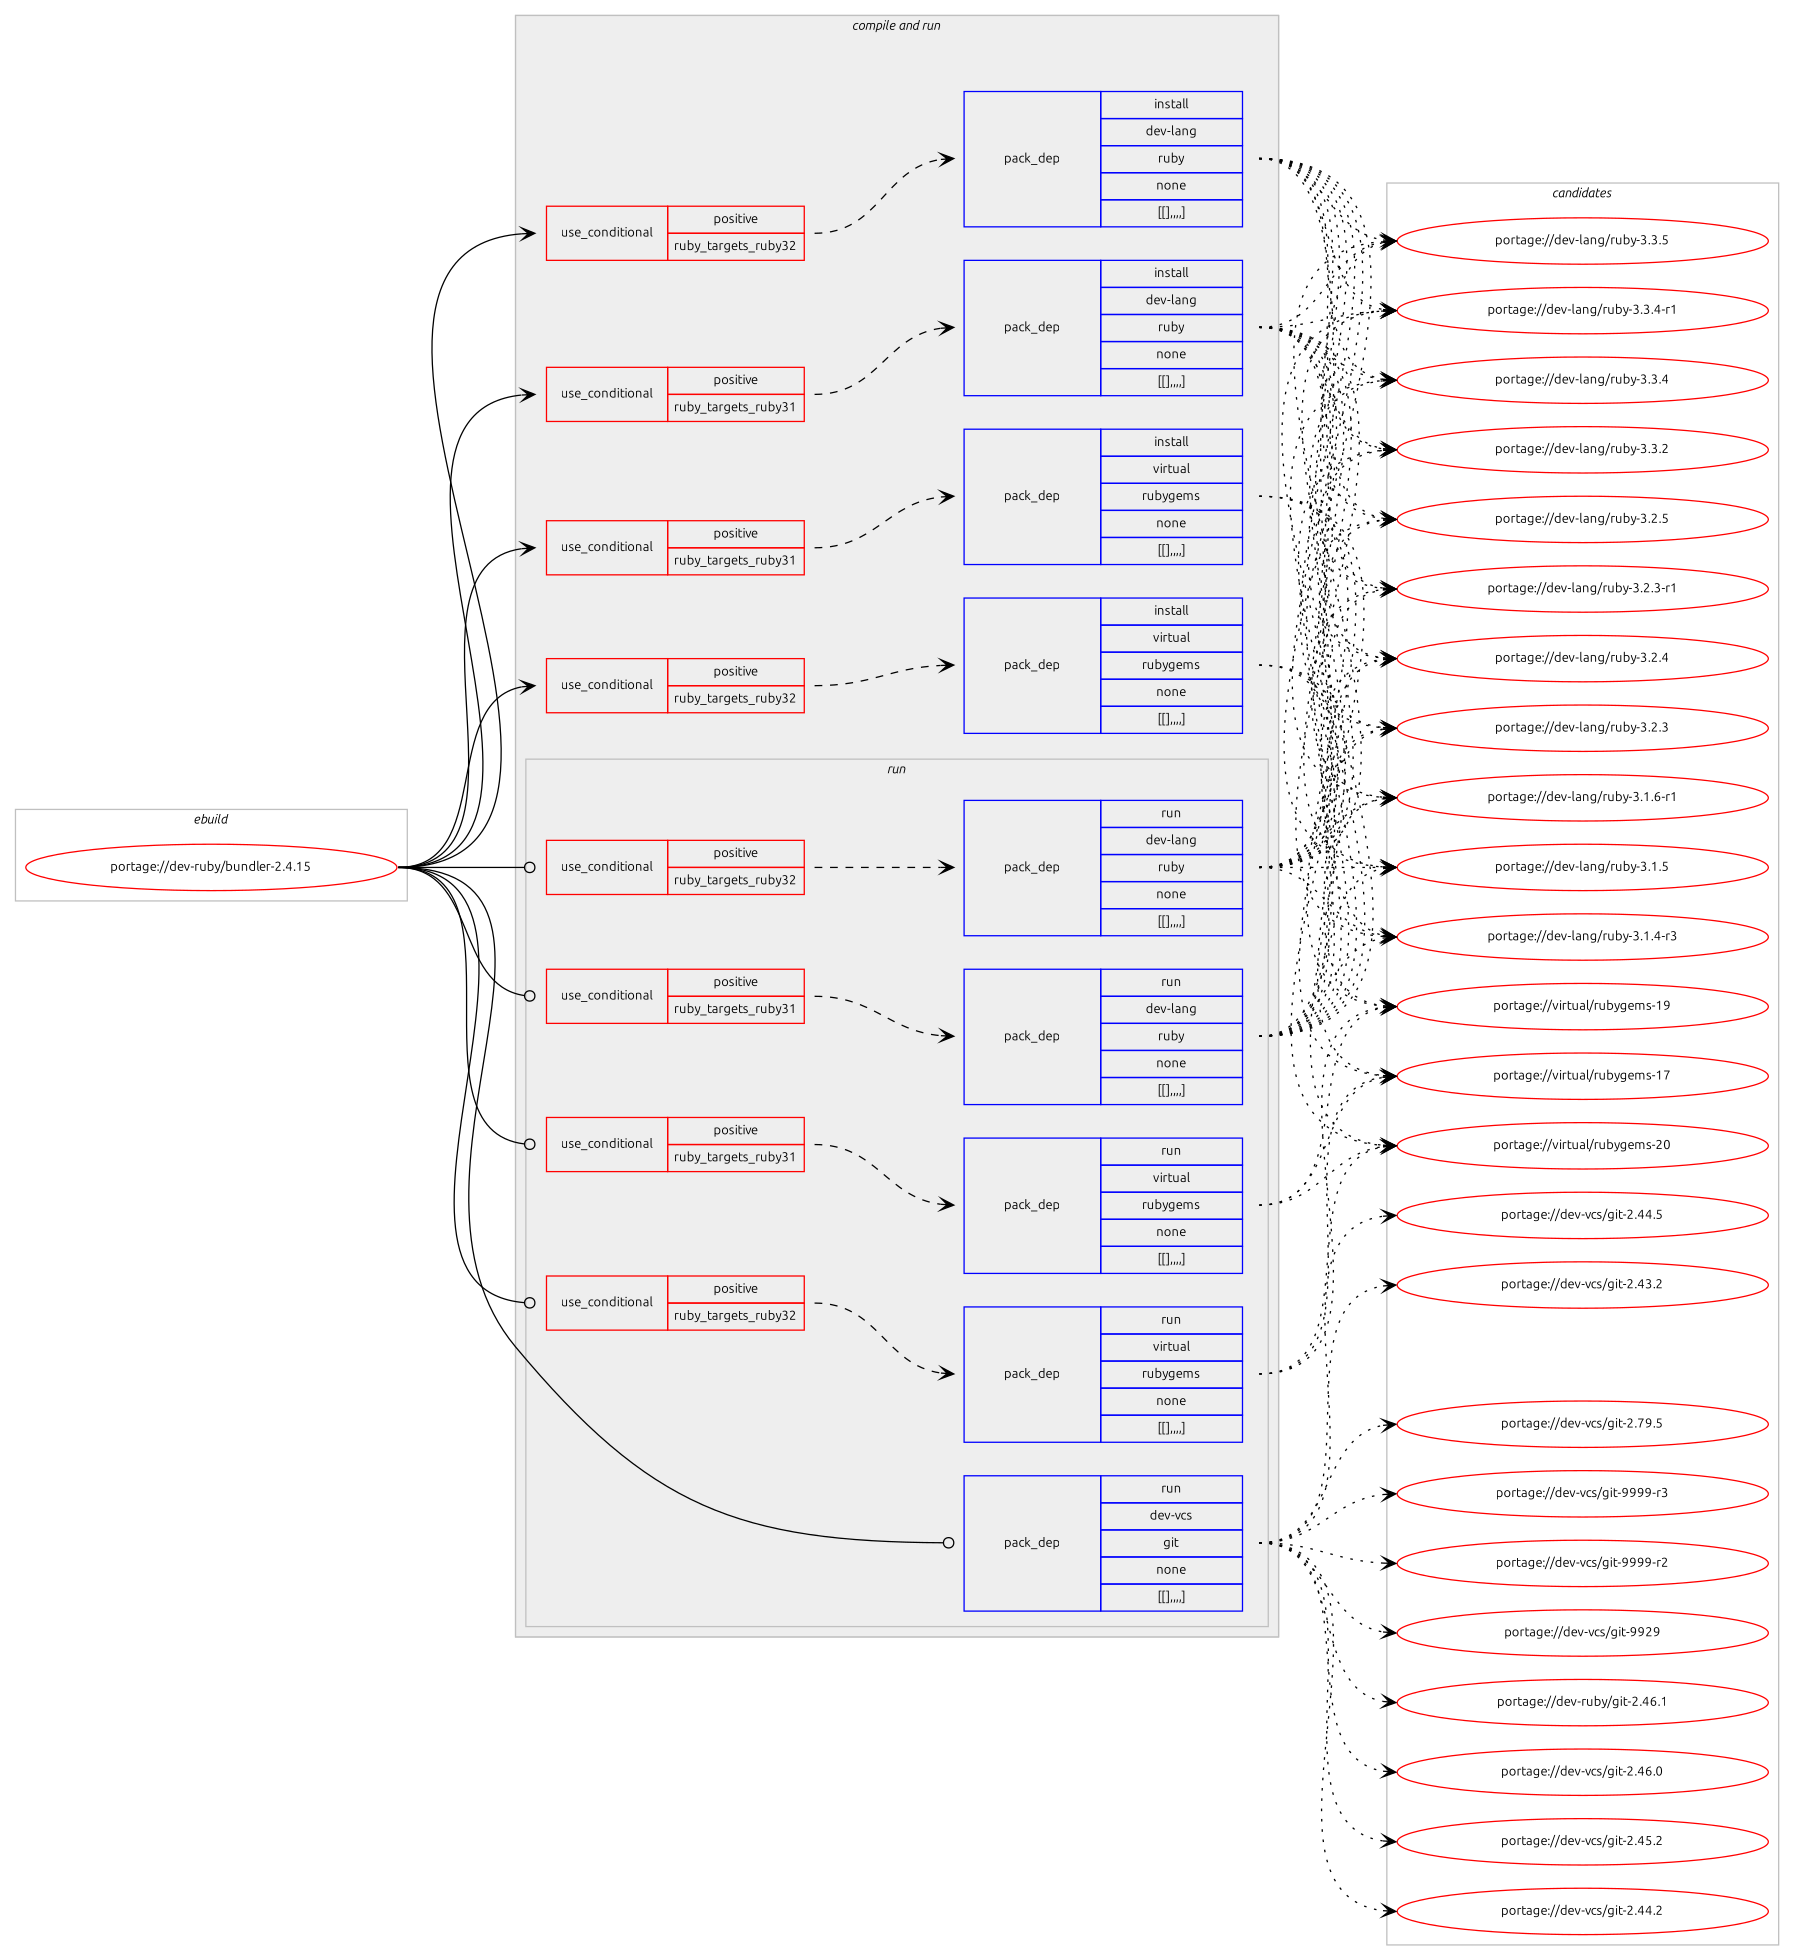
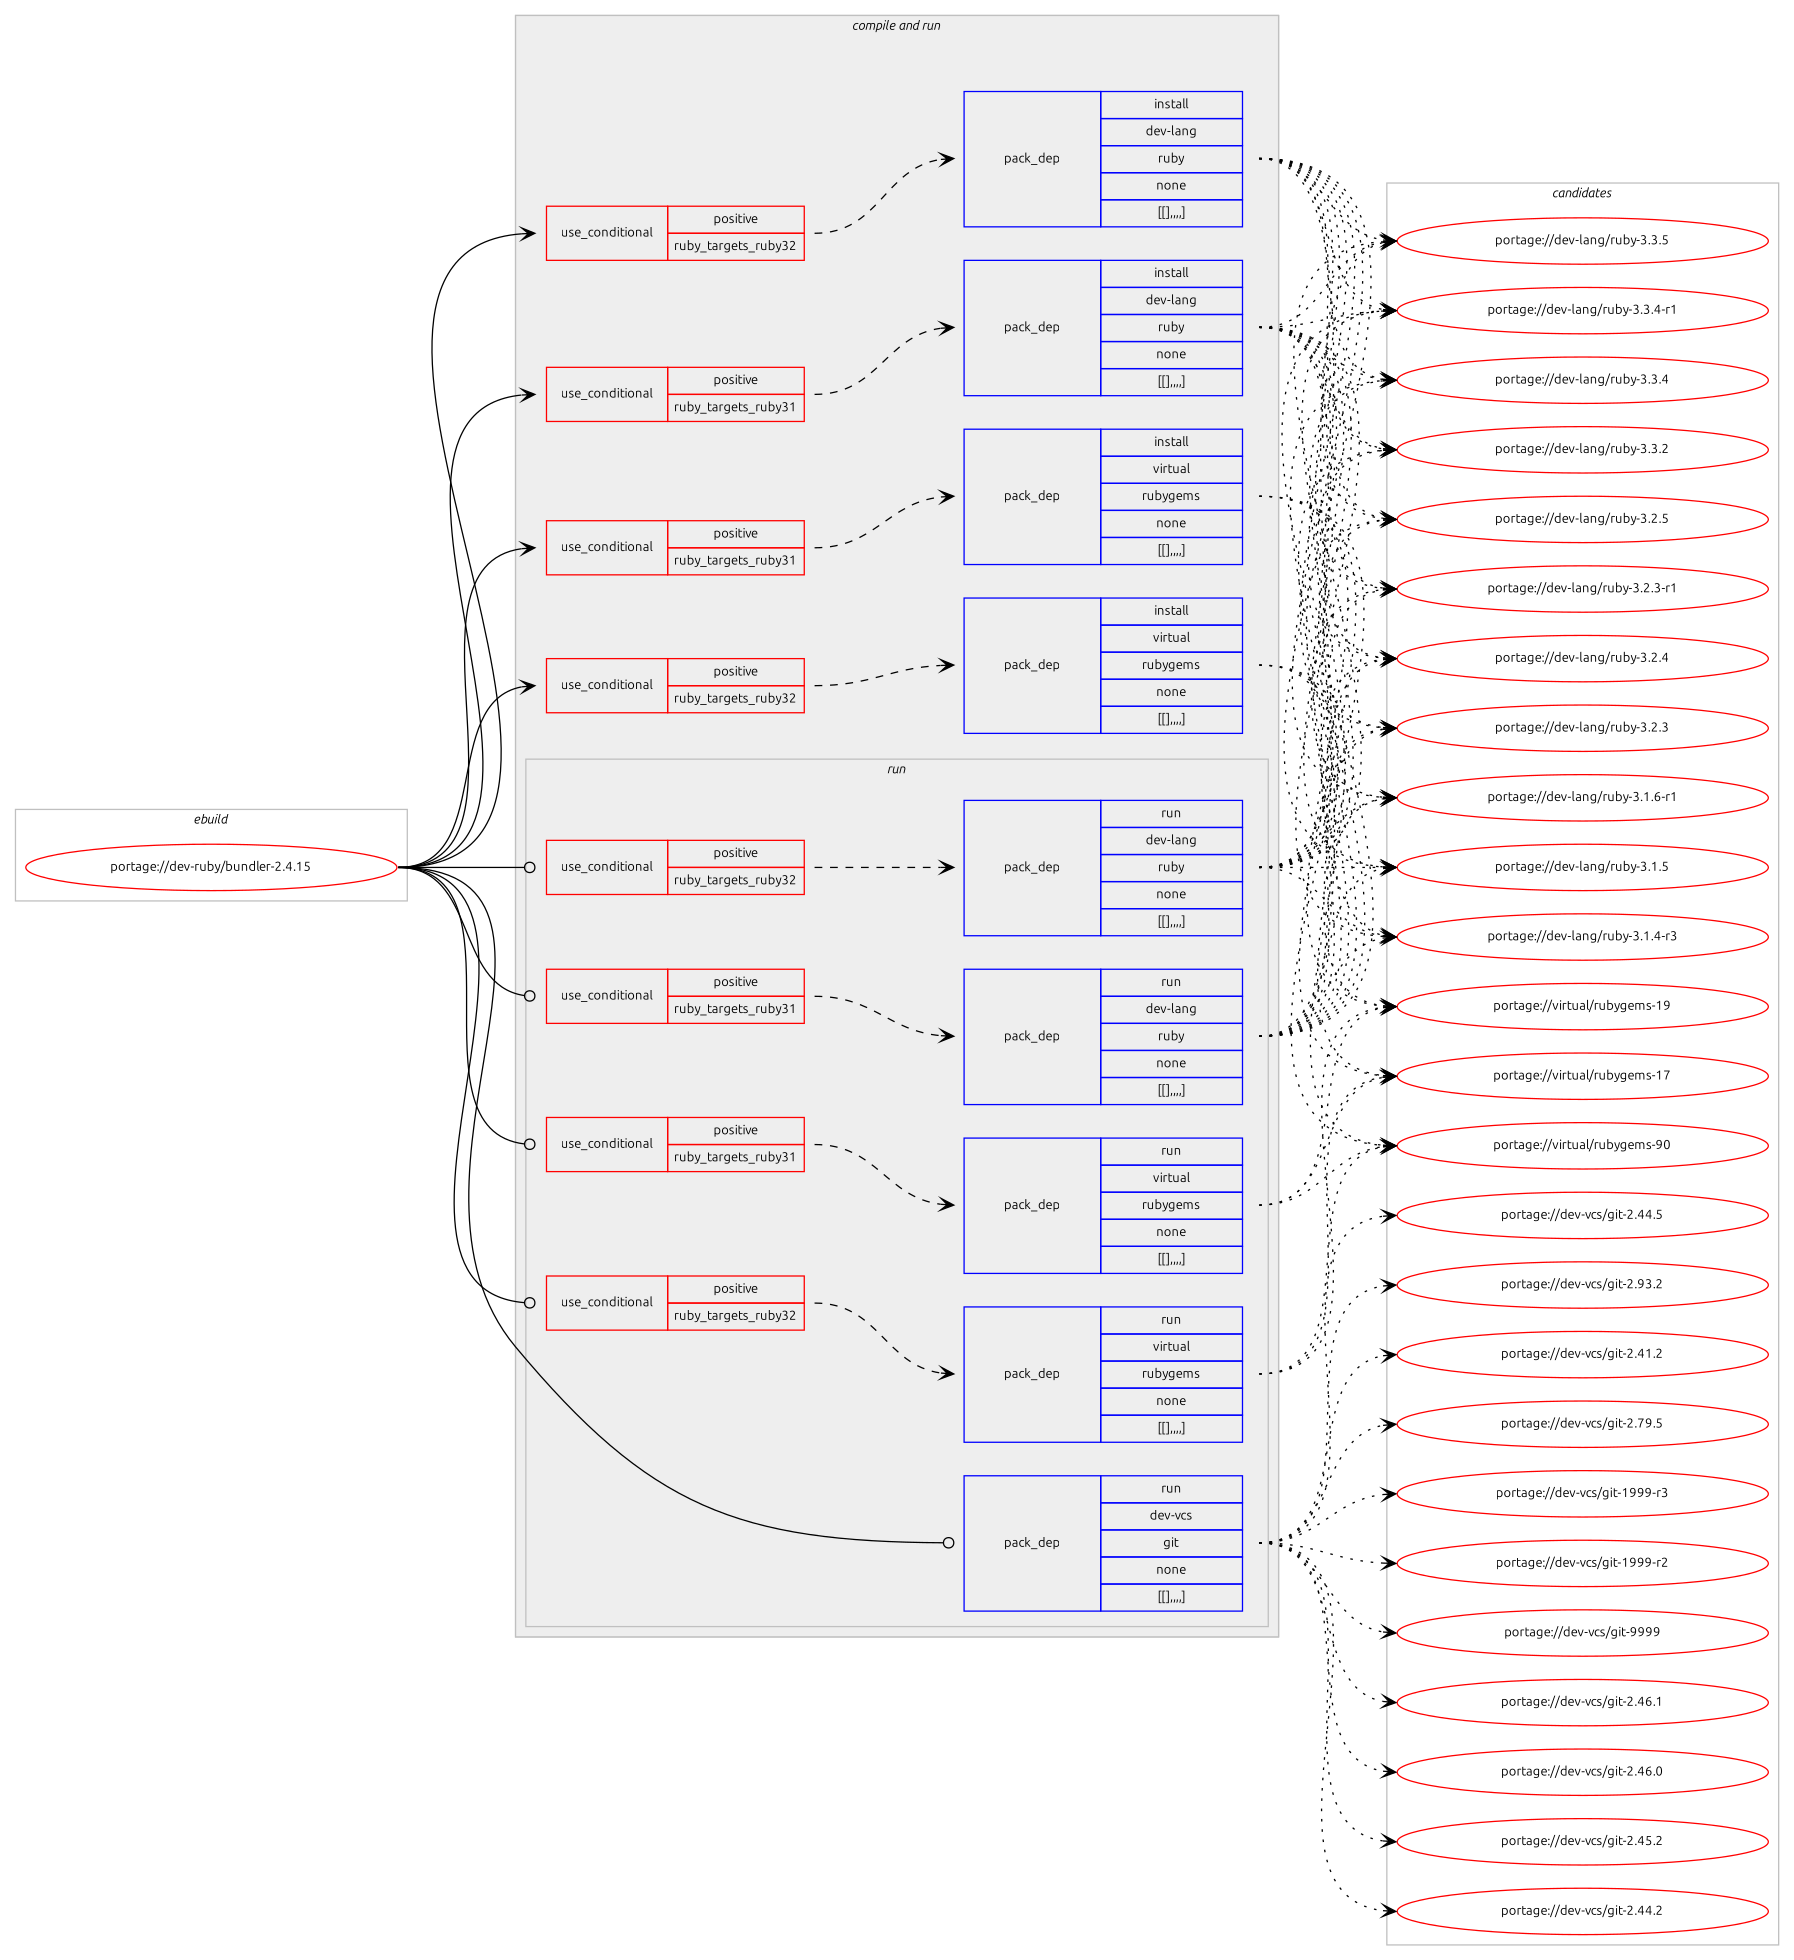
node "portage://virtual/rubygems-20": label "portage://virtual/rubygems-20" -> "portage://virtual/rubygems-90"
node "portage://dev-vcs/git-2.43.2": label "portage://dev-vcs/git-2.43.2" -> "portage://dev-vcs/git-2.93.2"
node "portage://dev-vcs/git-2.41.2": added
node "portage://dev-vcs/git-9999-r3": label "portage://dev-vcs/git-9999-r3" -> "portage://dev-vcs/git-1999-r3"
node "portage://dev-vcs/git-9999-r2": label "portage://dev-vcs/git-9999-r2" -> "portage://dev-vcs/git-1999-r2"
node "portage://dev-vcs/git-9929": label "portage://dev-vcs/git-9929" -> "portage://dev-vcs/git-9999"
node "portage://dev-ruby/git-2.46.1": label "portage://dev-ruby/git-2.46.1" -> "portage://dev-vcs/git-2.46.1"
